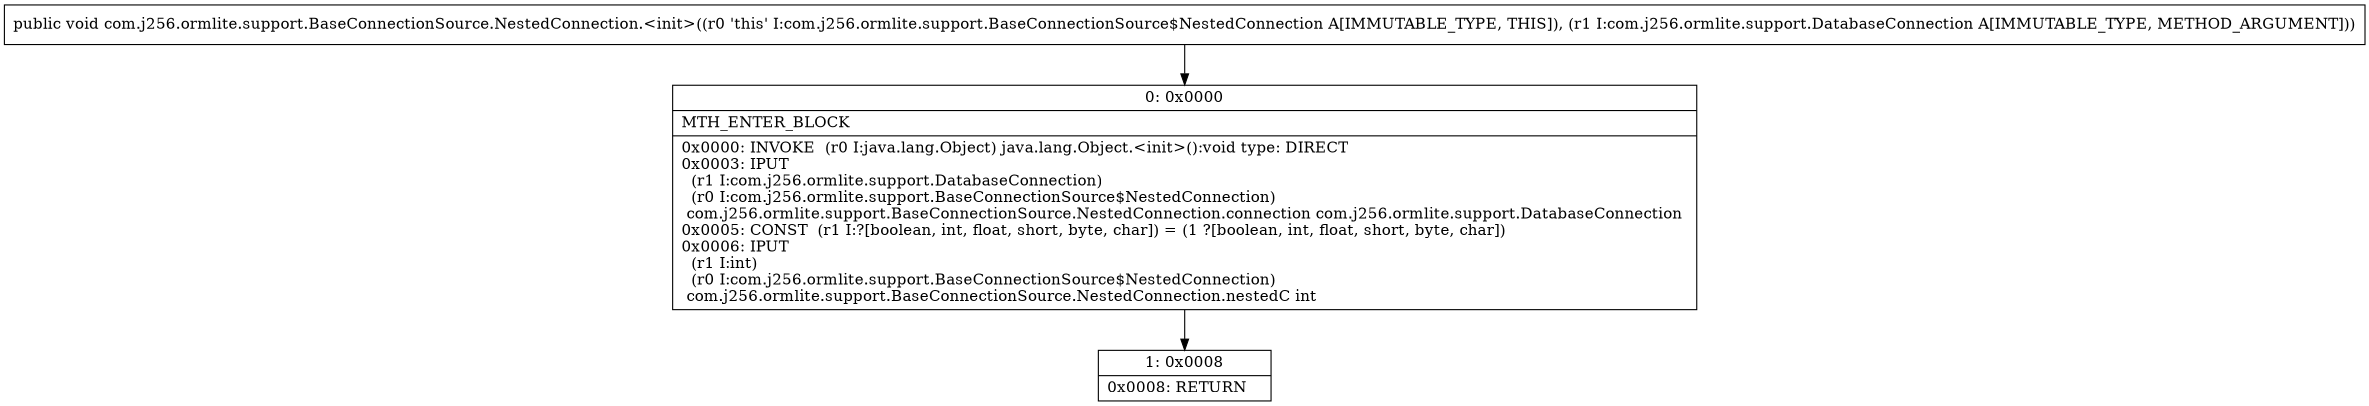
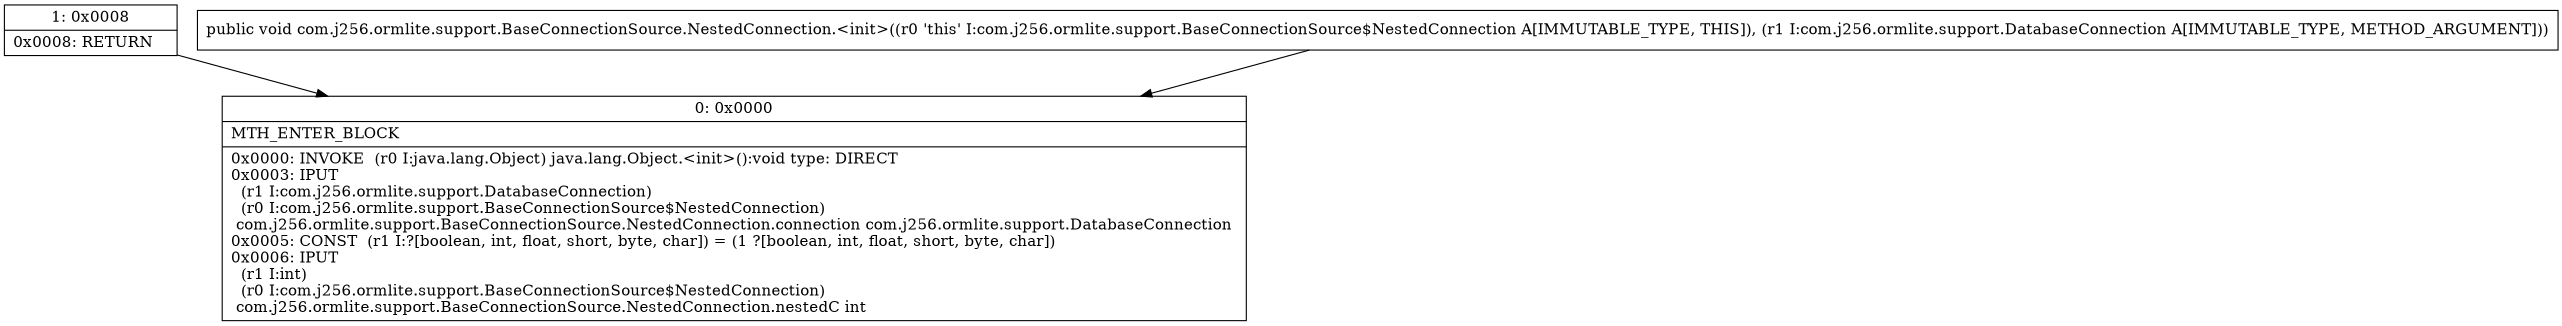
edge "0: 0x0000" -> "1: 0x0008": reversed
